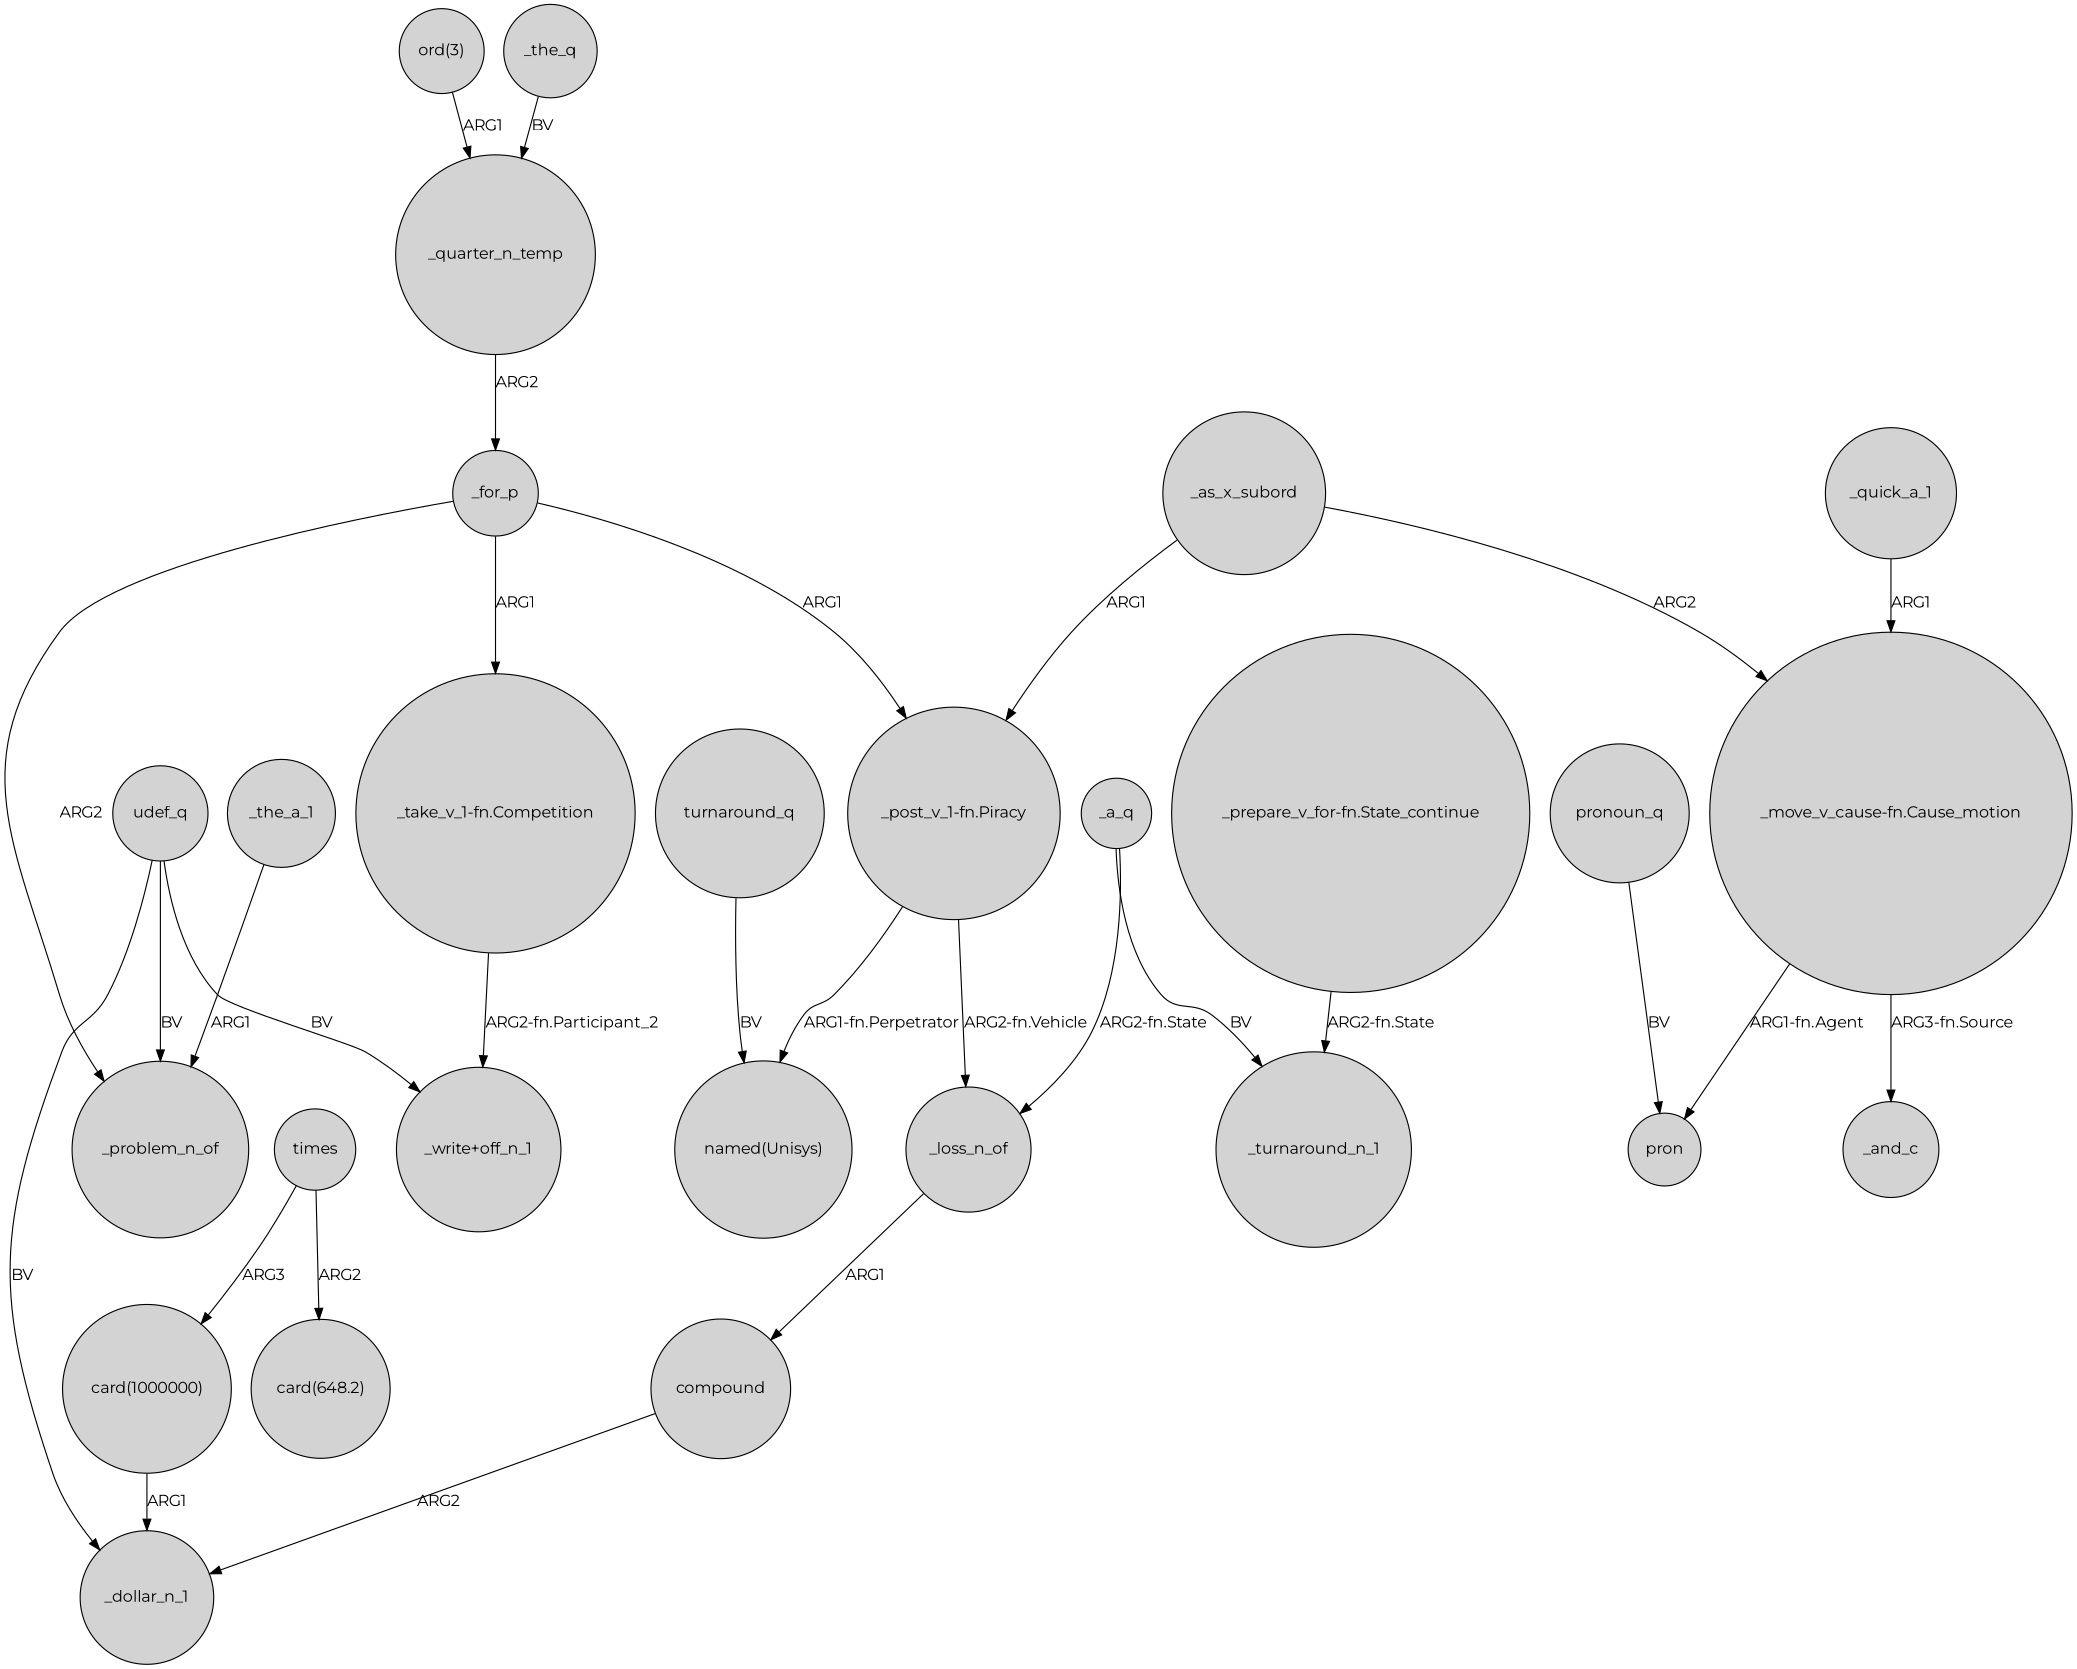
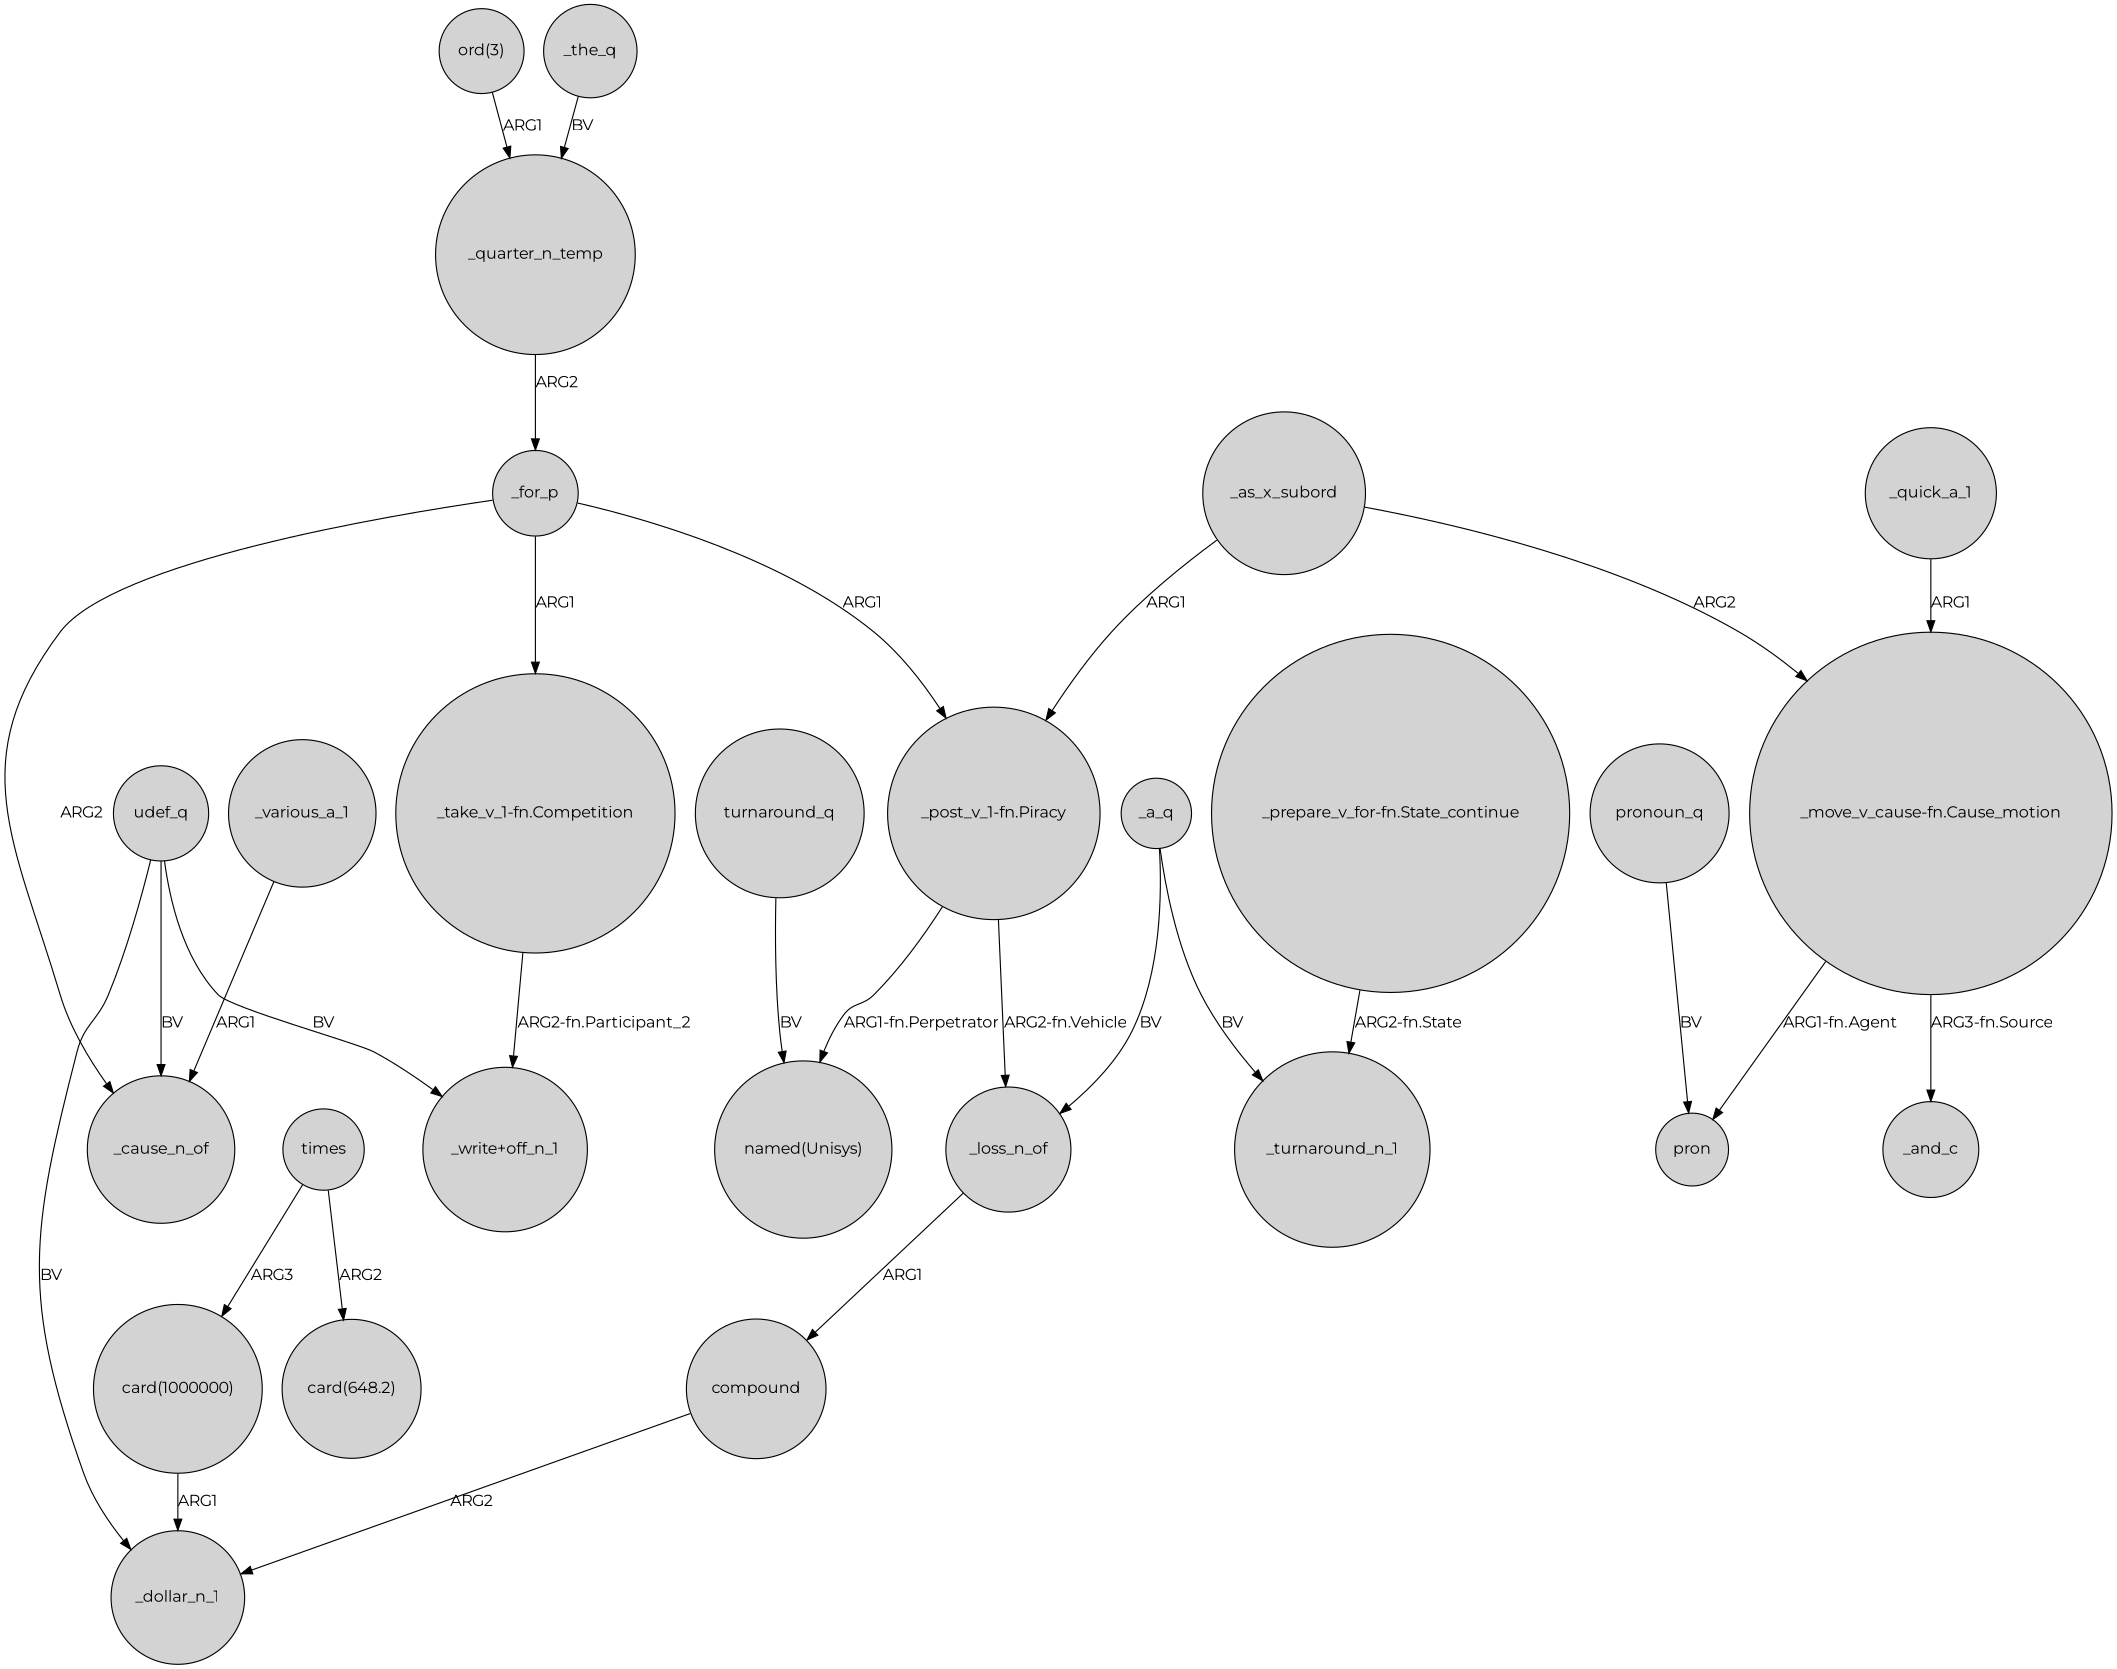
node "_the_a_1": label "_the_a_1" -> "_various_a_1"
edge "_a_q" -> "_loss_n_of": label "ARG2-fn.State" -> "BV"
node "_problem_n_of": label "_problem_n_of" -> "_cause_n_of"
